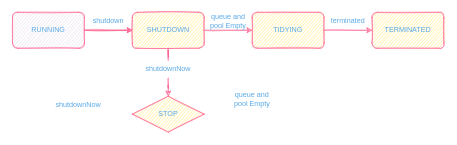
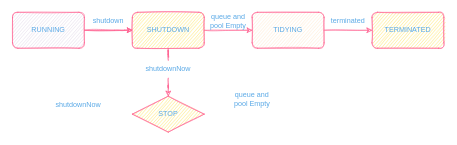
node "TIDYING": fillcolor #ffe45e -> #ffe6cc
